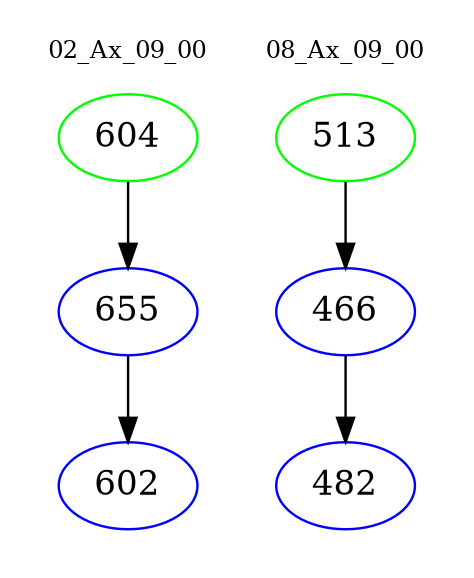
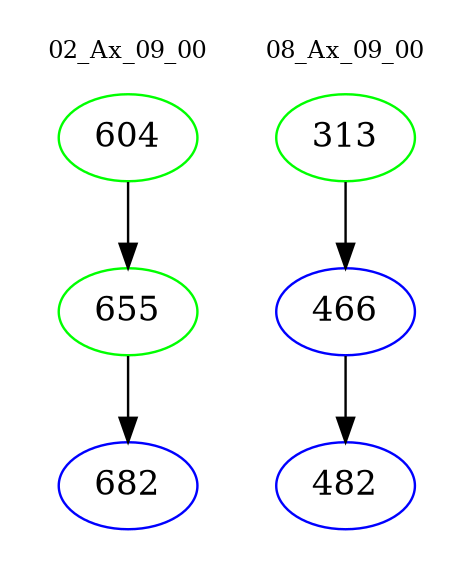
node "513": label "513" -> "313"
node "655": color blue -> green
node "602": label "602" -> "682"
